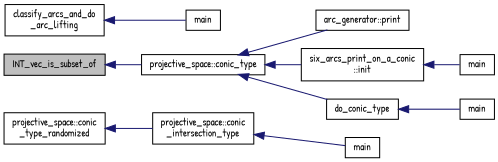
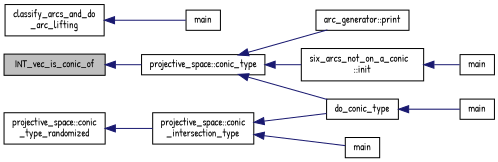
node "INT_vec_is_subset_of": label "INT_vec_is_subset_of" -> "INT_vec_is_conic_of"
node "six_arcs_print_on_a_conic ::init": label "six_arcs_print_on_a_conic ::init" -> "six_arcs_not_on_a_conic ::init"
edge "do_conic_type" -> "projective_space::conic _intersection_type": added
